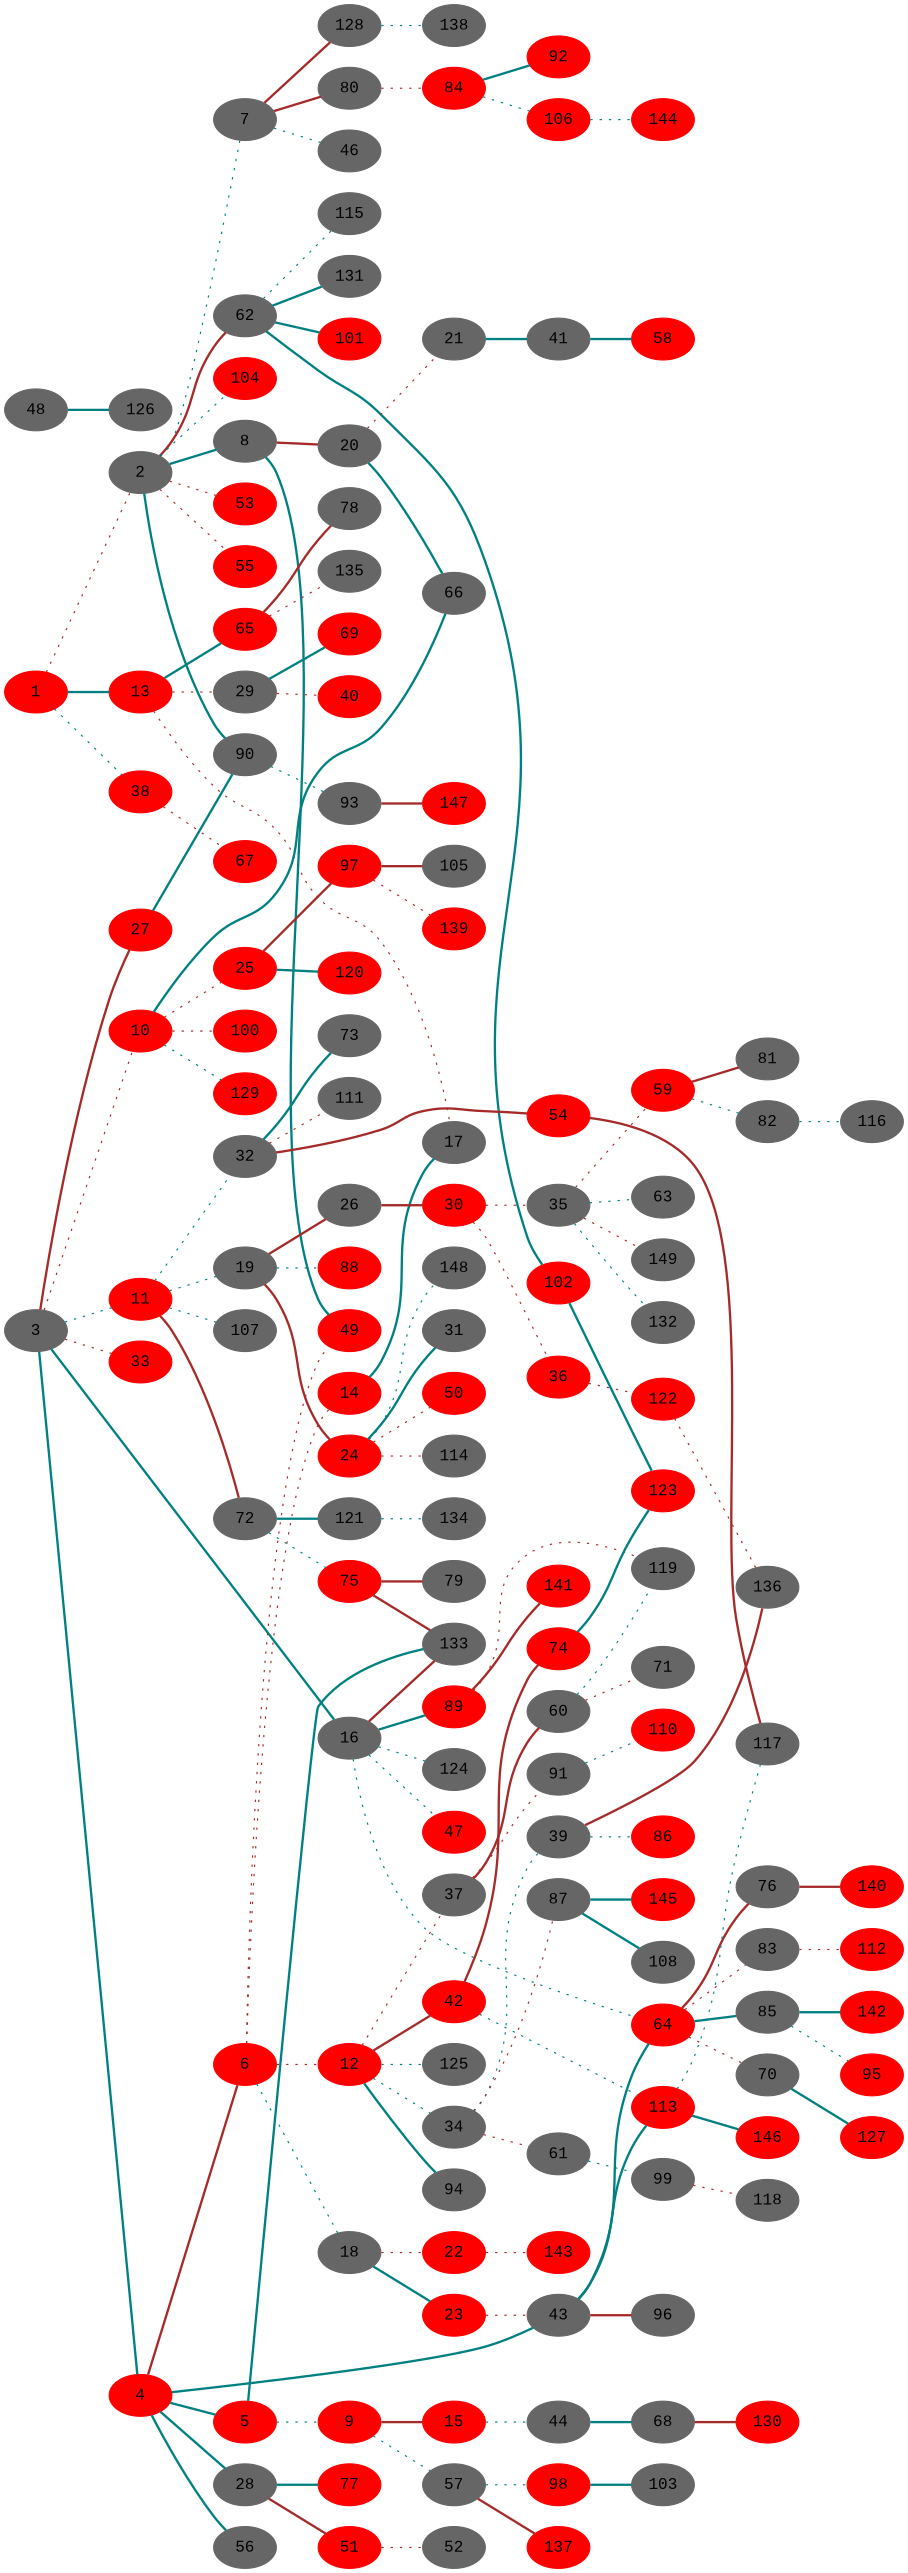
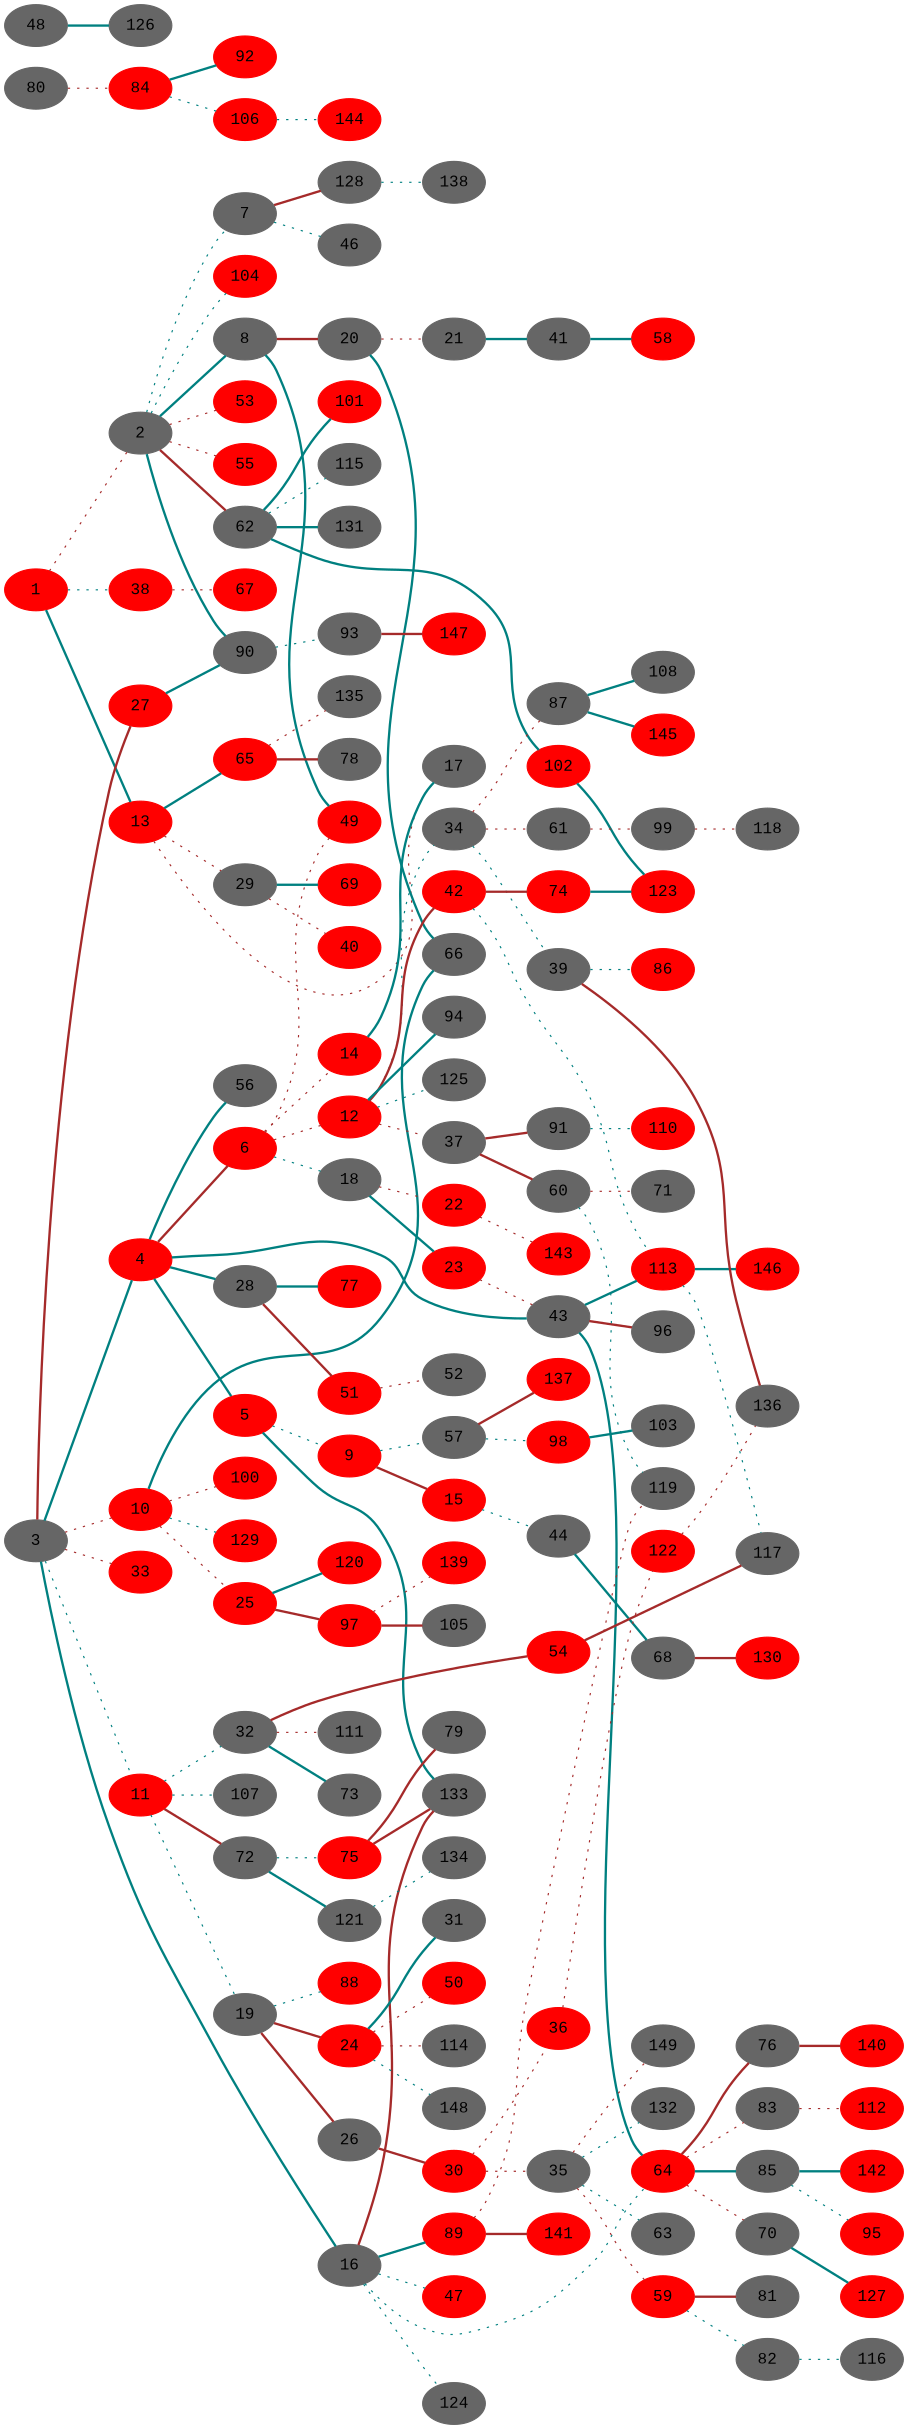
edge "80" -- "7": removed
edge "91" -- "37": style dotted -> bold
edge "61" -- "99": color teal -> brown
